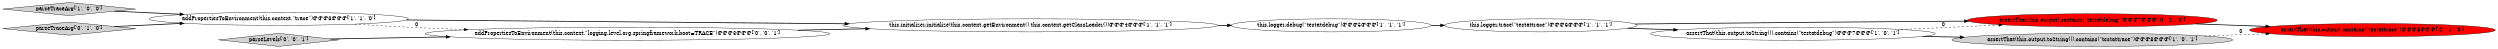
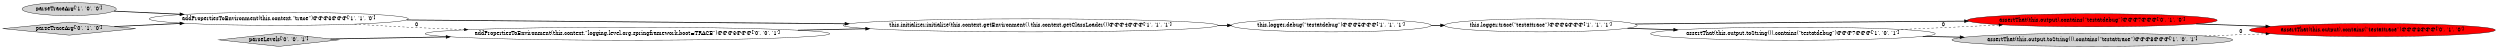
node "parseTraceArg['1', '0', '0']": shape diamond -> ellipse
